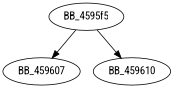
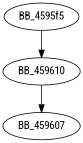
edge "BB_4595f5" -> "BB_459607": now "BB_459610" -> "BB_459607"
